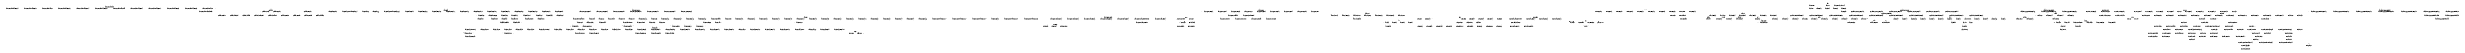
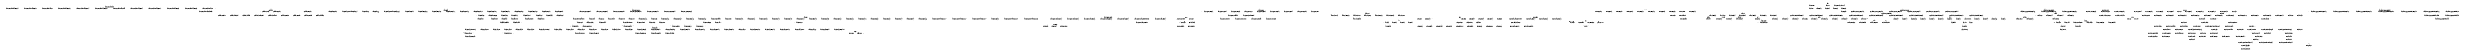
node "constant::CORE:match": added
